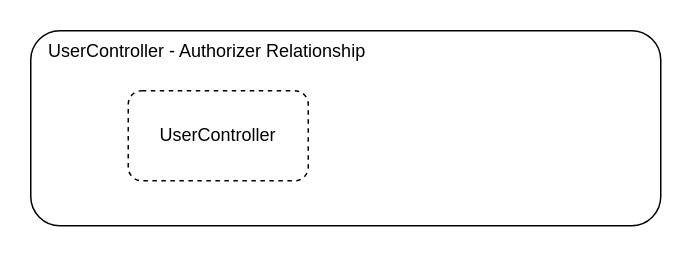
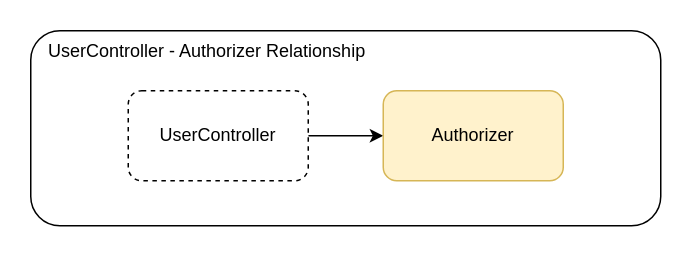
edge "UserController" -> "Authorizer": added
node "Authorizer": added
